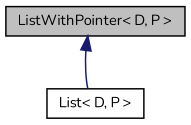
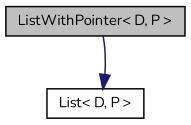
edge "List< D, P >" -> "ListWithPointer< D, P >": reversed
